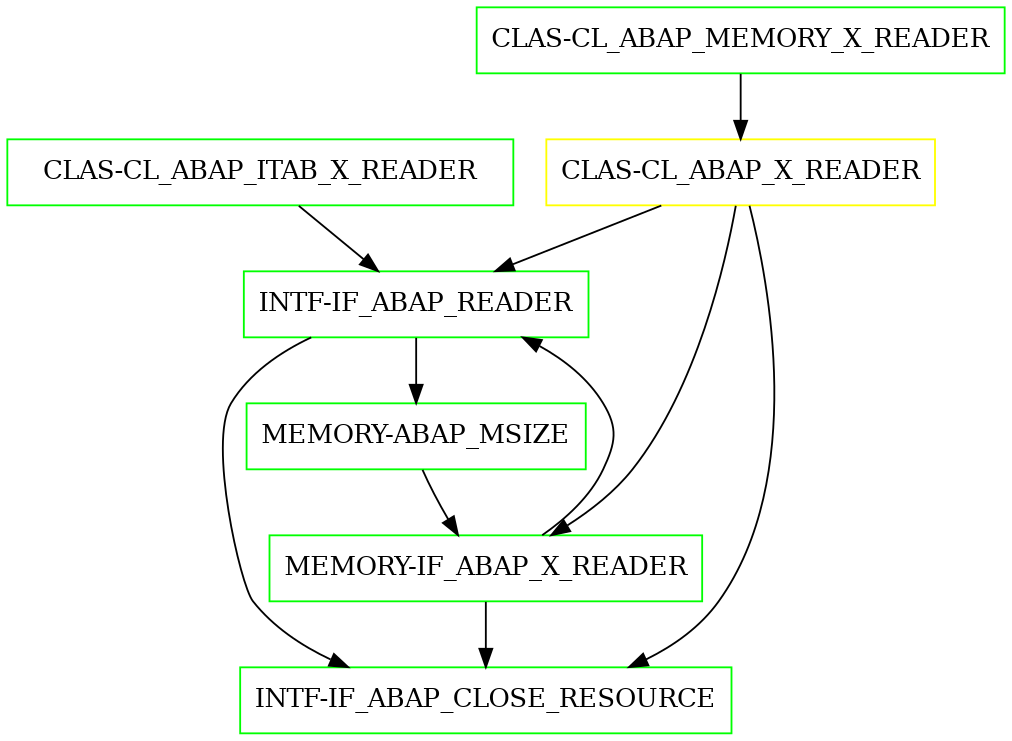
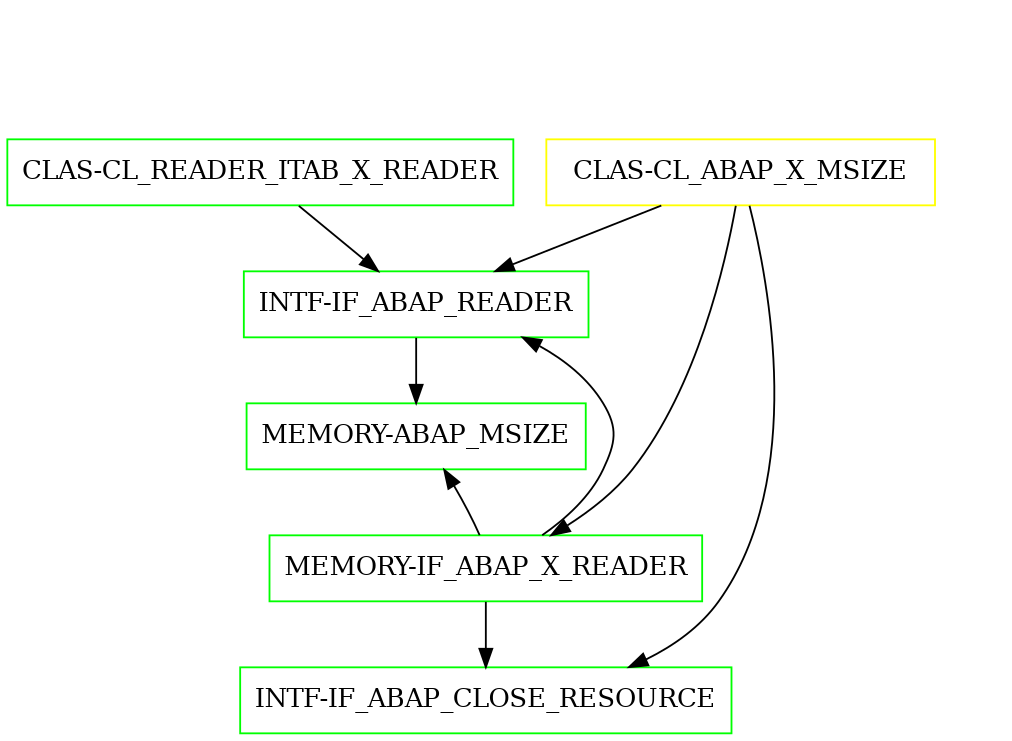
node "CLAS-CL_ABAP_MEMORY_X_READER": removed
node "CLAS-CL_ABAP_ITAB_X_READER": label "CLAS-CL_ABAP_ITAB_X_READER" -> "CLAS-CL_READER_ITAB_X_READER"
node "CLAS-CL_ABAP_X_READER": label "CLAS-CL_ABAP_X_READER" -> "CLAS-CL_ABAP_X_MSIZE"
edge "MEMORY-ABAP_MSIZE" -> "MEMORY-IF_ABAP_X_READER": reversed
edge "INTF-IF_ABAP_READER" -> "INTF-IF_ABAP_CLOSE_RESOURCE": removed
